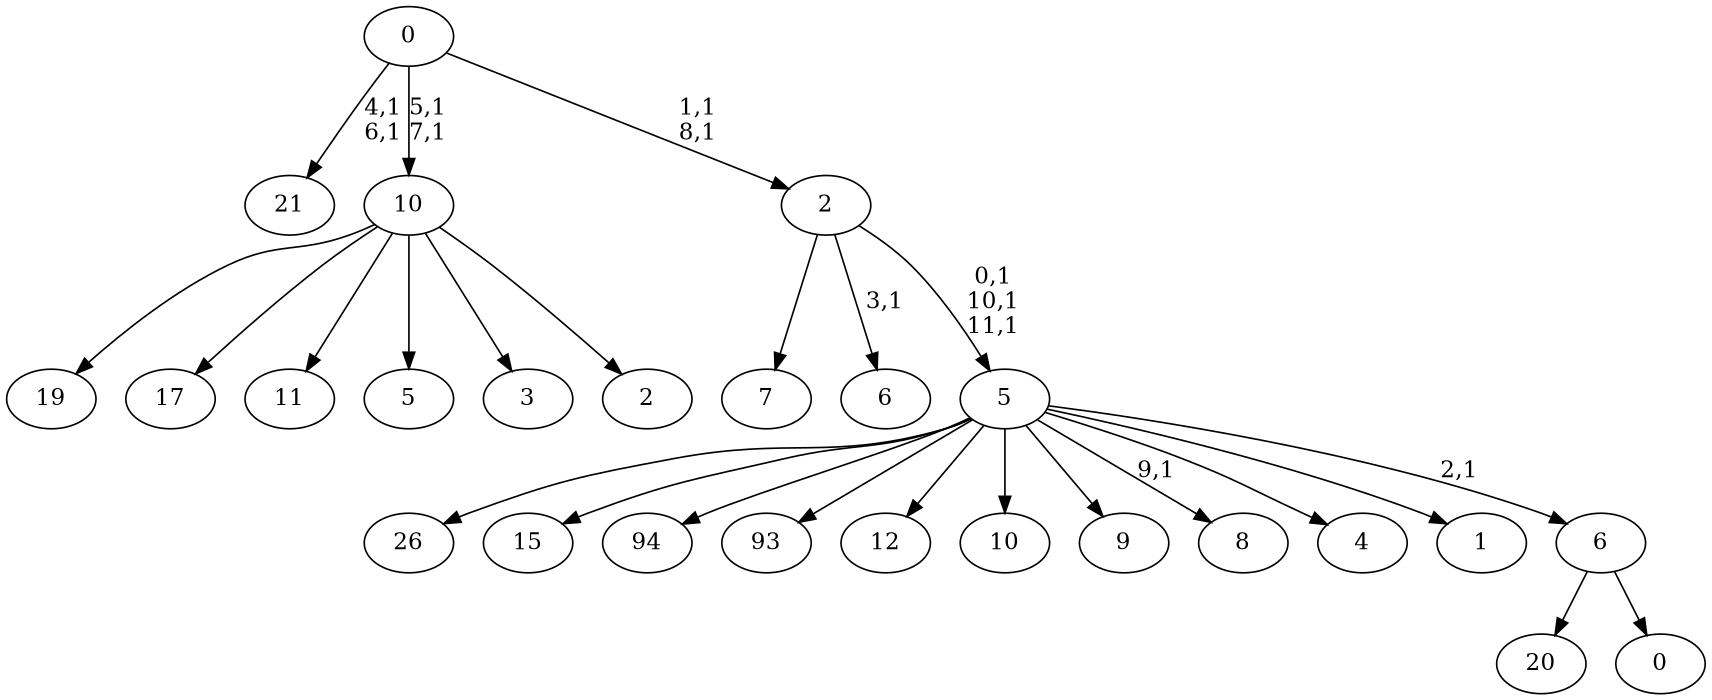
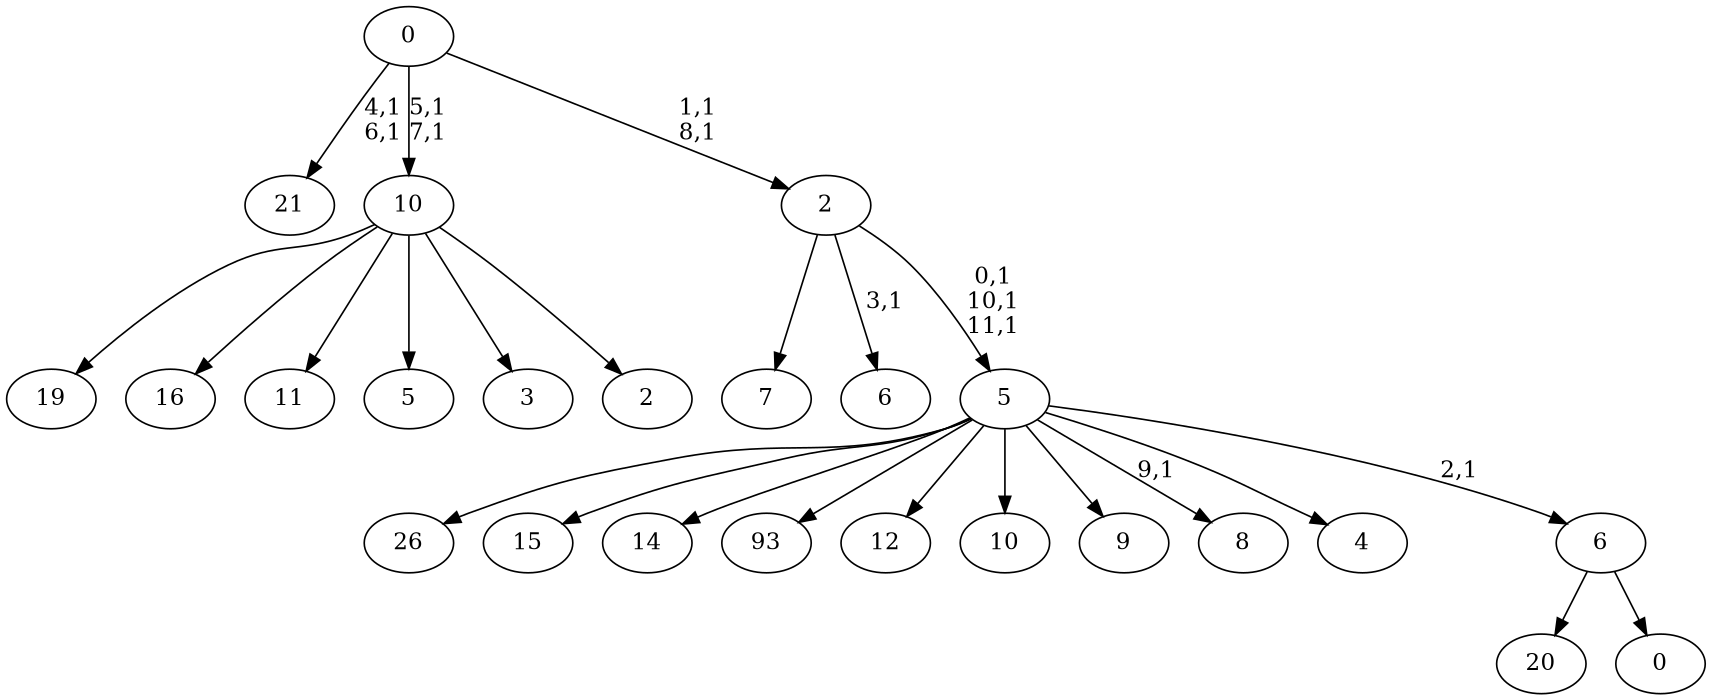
node "17": label "17" -> "16"
node "94": label "94" -> "14"
node "1": removed
